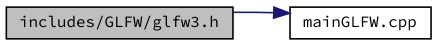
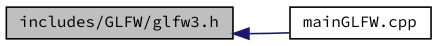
edge "includes/GLFW/glfw3.h" -> "mainGLFW.cpp": reversed
